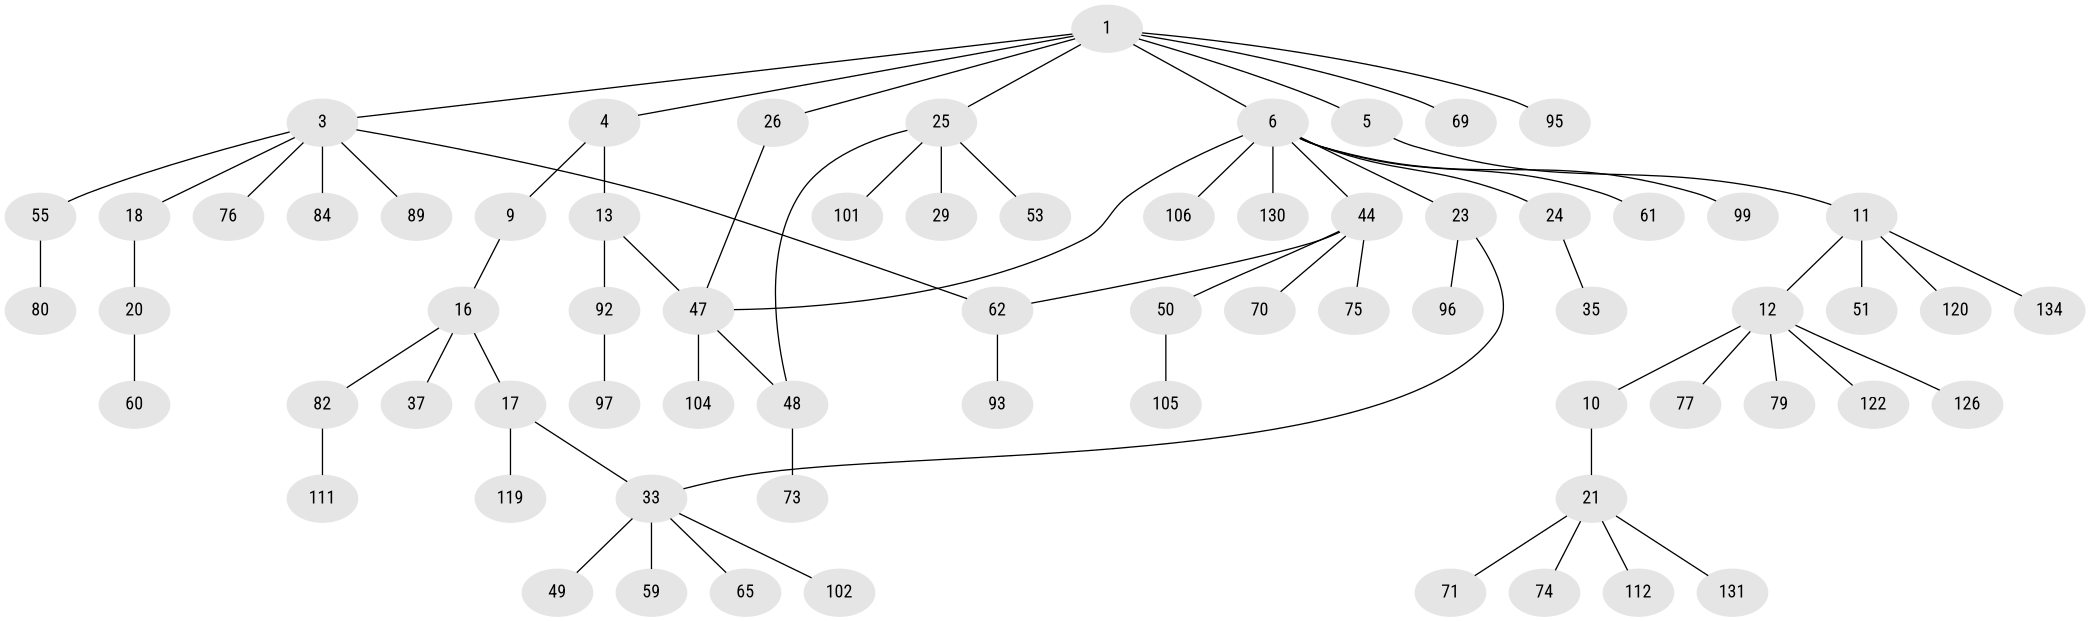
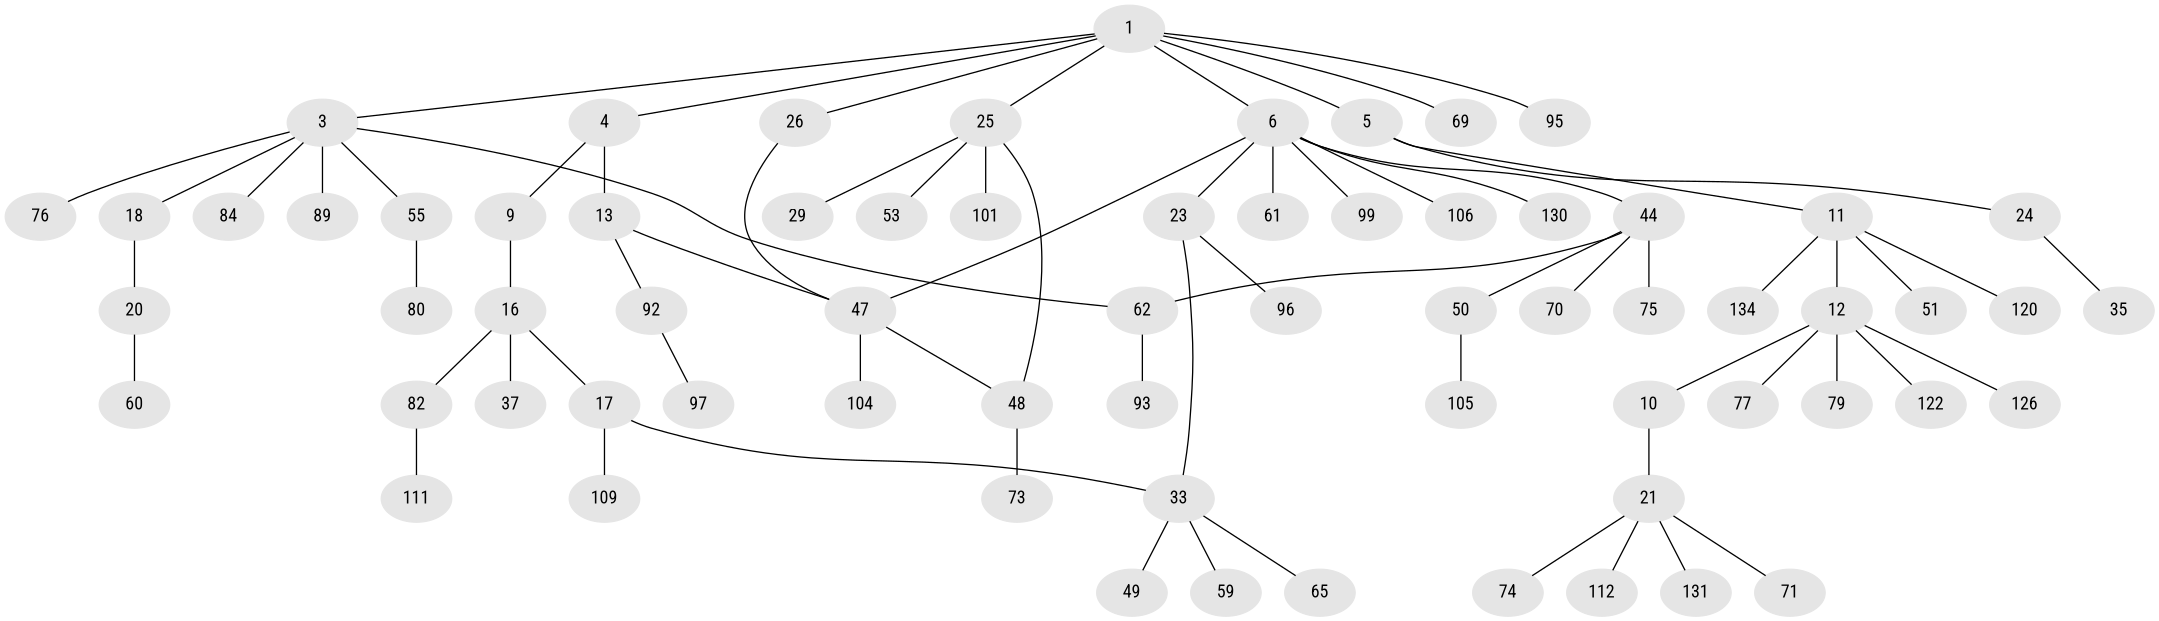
edge "6" -- "24": now "5" -- "24"
node "119": label "119" -> "109"
node "102": removed
